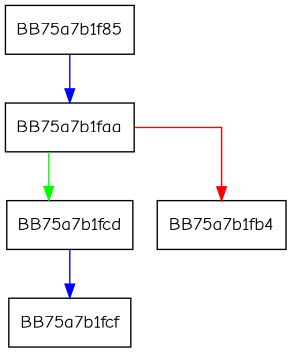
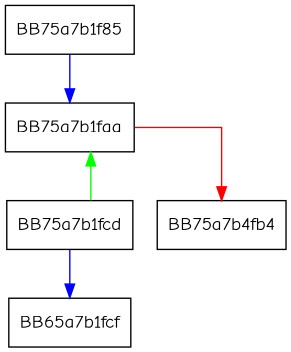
edge "BB75a7b1faa" -> "BB75a7b1fcd": reversed
node "BB75a7b1fb4": label "BB75a7b1fb4" -> "BB75a7b4fb4"
node "BB75a7b1fcf": label "BB75a7b1fcf" -> "BB65a7b1fcf"
